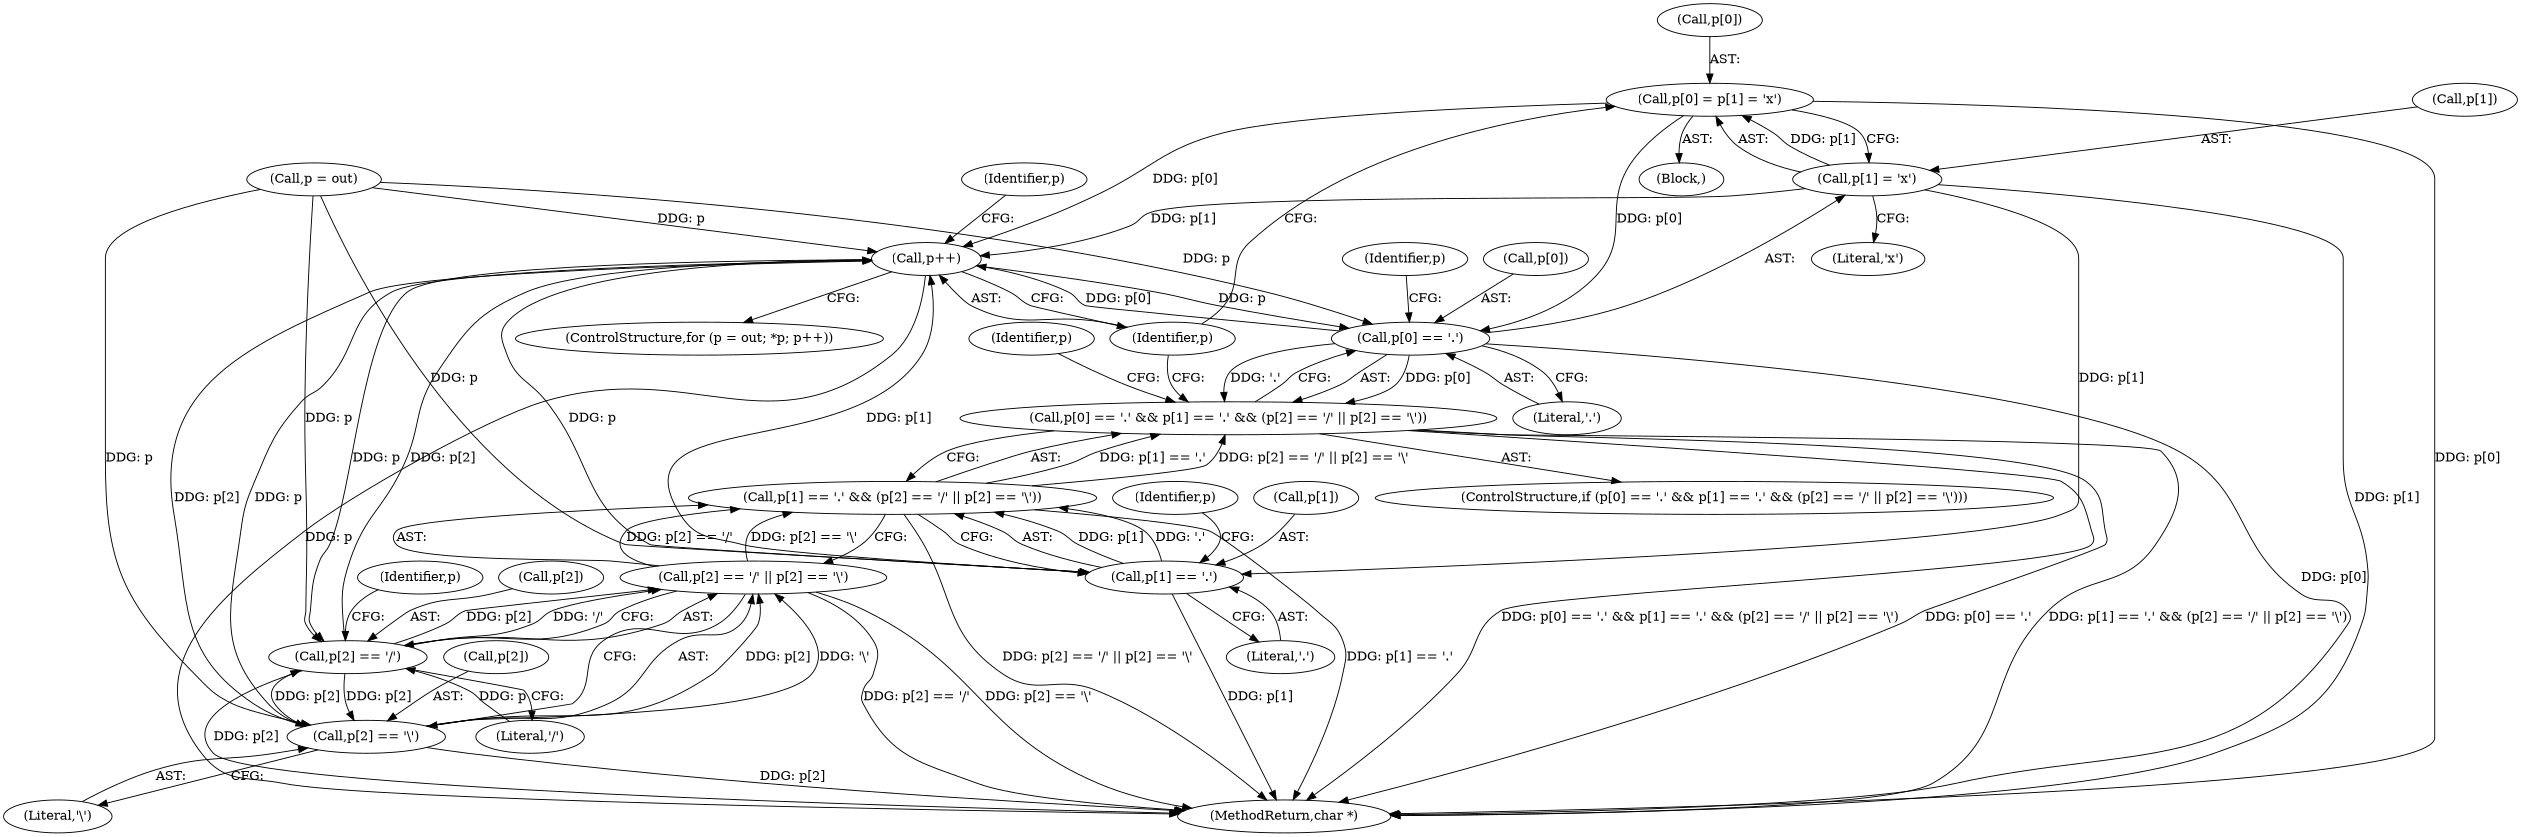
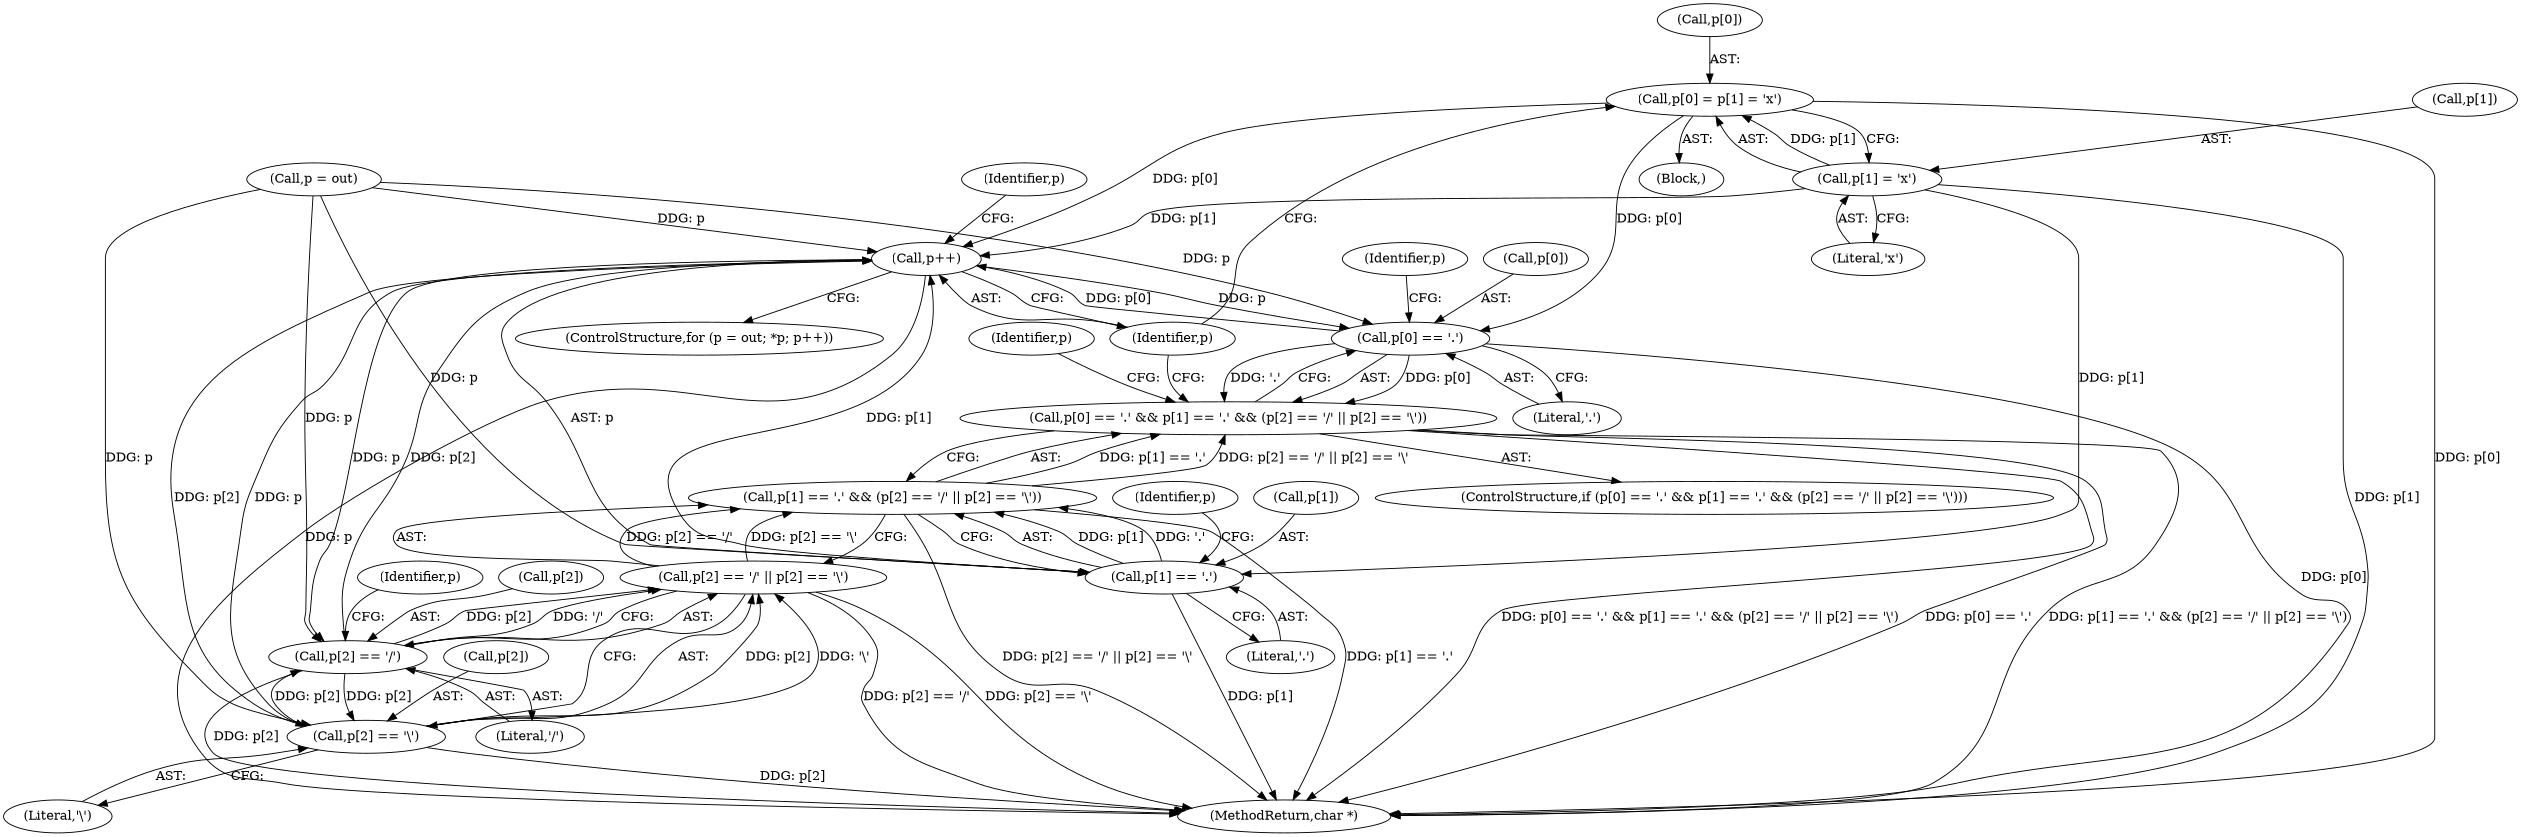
edge "(Call,p[0] == '.')" -> "(Call,p[1] = 'x')": now "(Literal,'x')" -> "(Call,p[1] = 'x')"
edge "(Call,p++)" -> "(Call,p[1] == '.')": label "DDG: p" -> "AST: p"
edge "(Literal,'/')" -> "(Call,p[2] == '/')": label "DDG: p" -> "AST: "
edge "(Call,p[2] == '/')" -> "(Literal,'/')": label "CFG: " -> "AST: "
